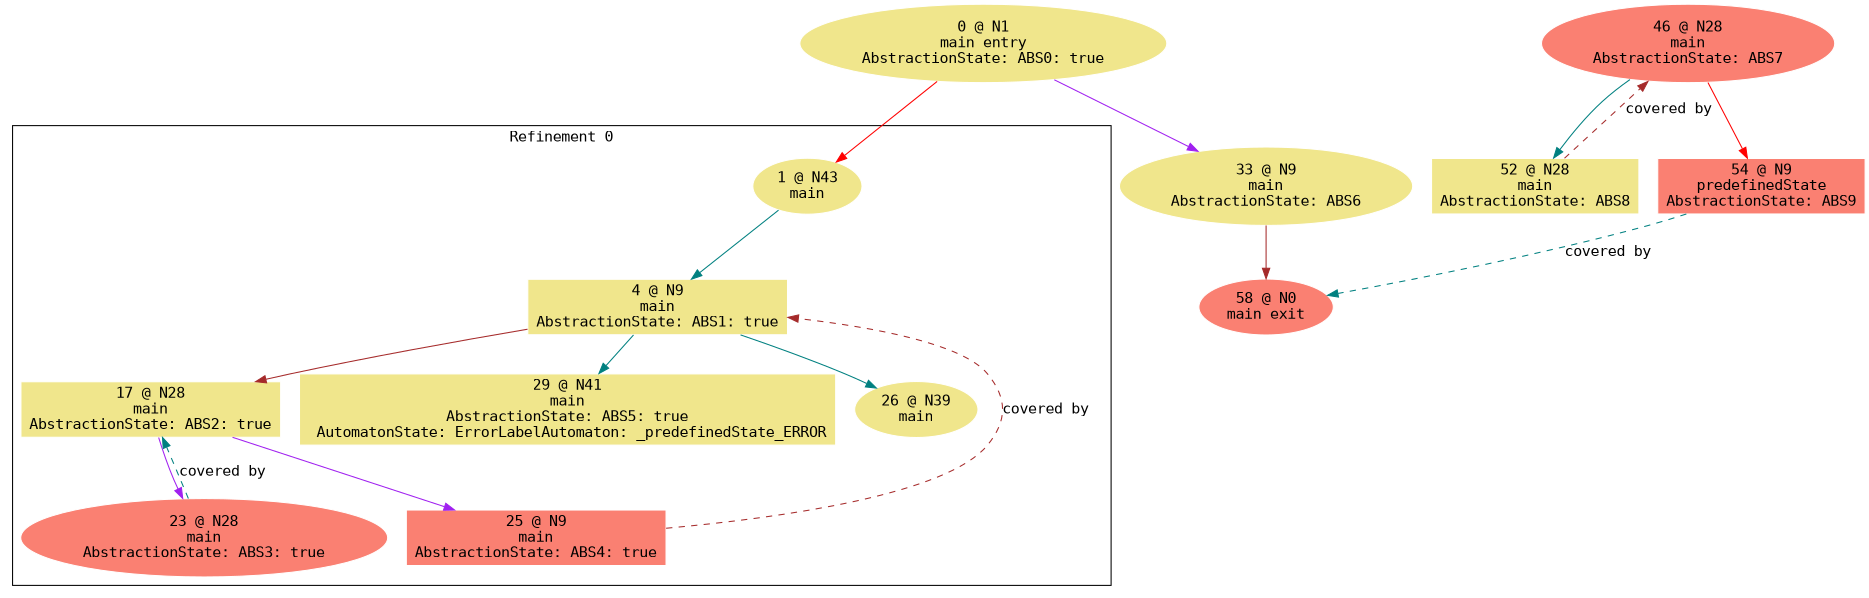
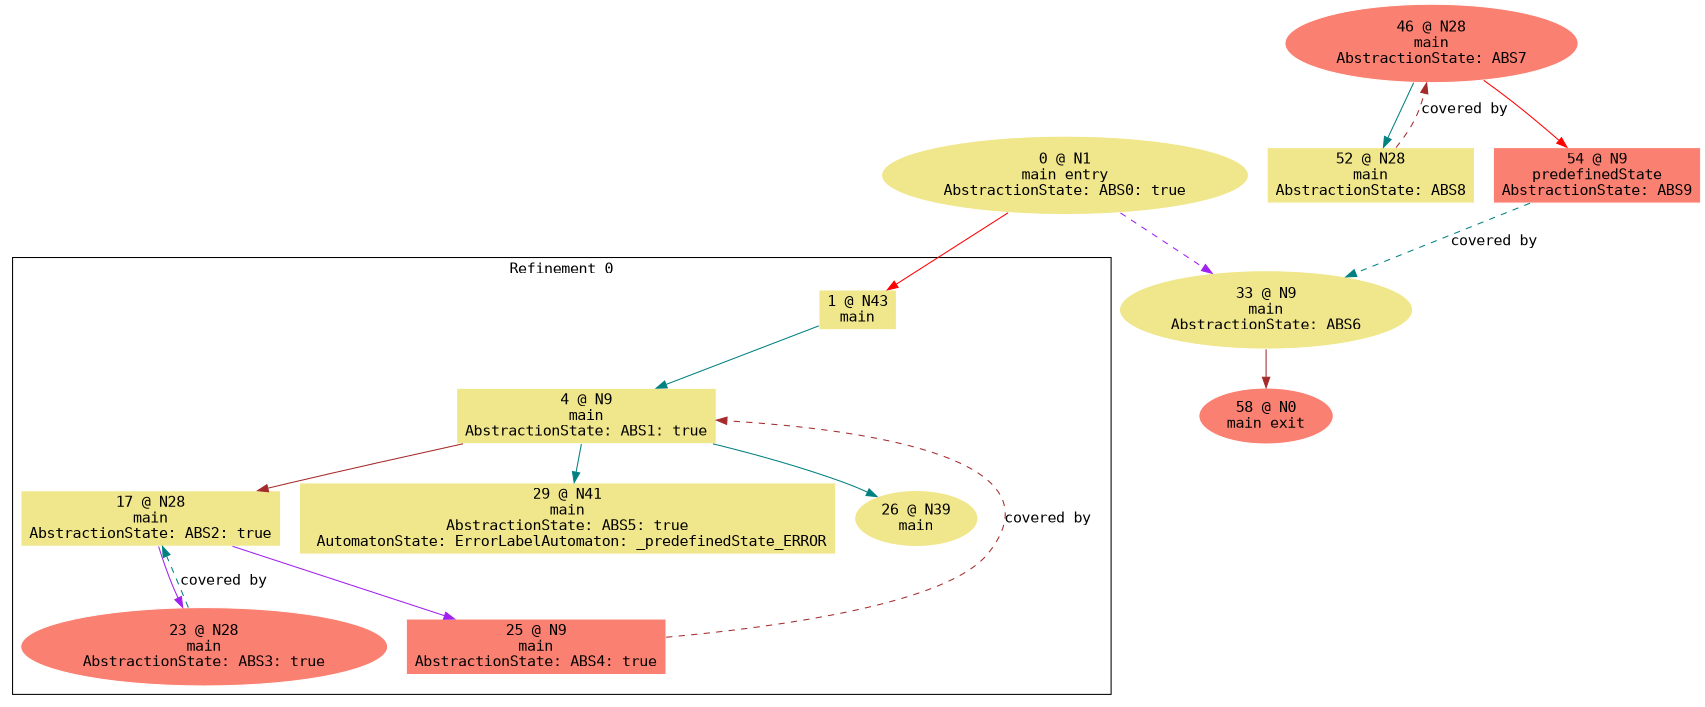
edge "0 @ N1 main entry AbstractionState: ABS0: true" -> "33 @ N9 main AbstractionState: ABS6": style solid -> dashed
node "1 @ N43 main": shape ellipse -> box
edge "54 @ N9 predefinedState AbstractionState: ABS9" -> "58 @ N0 main exit": now "54 @ N9 predefinedState AbstractionState: ABS9" -> "33 @ N9 main AbstractionState: ABS6"
